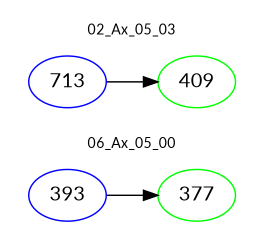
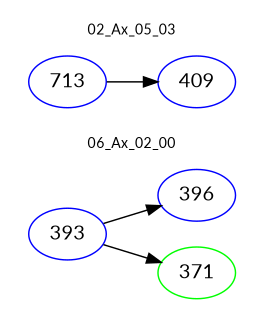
node "409": color green -> blue
cluster "06_Ax_05_00": label "06_Ax_05_00" -> "06_Ax_02_00"
node "396": added
node "377": label "377" -> "371"
